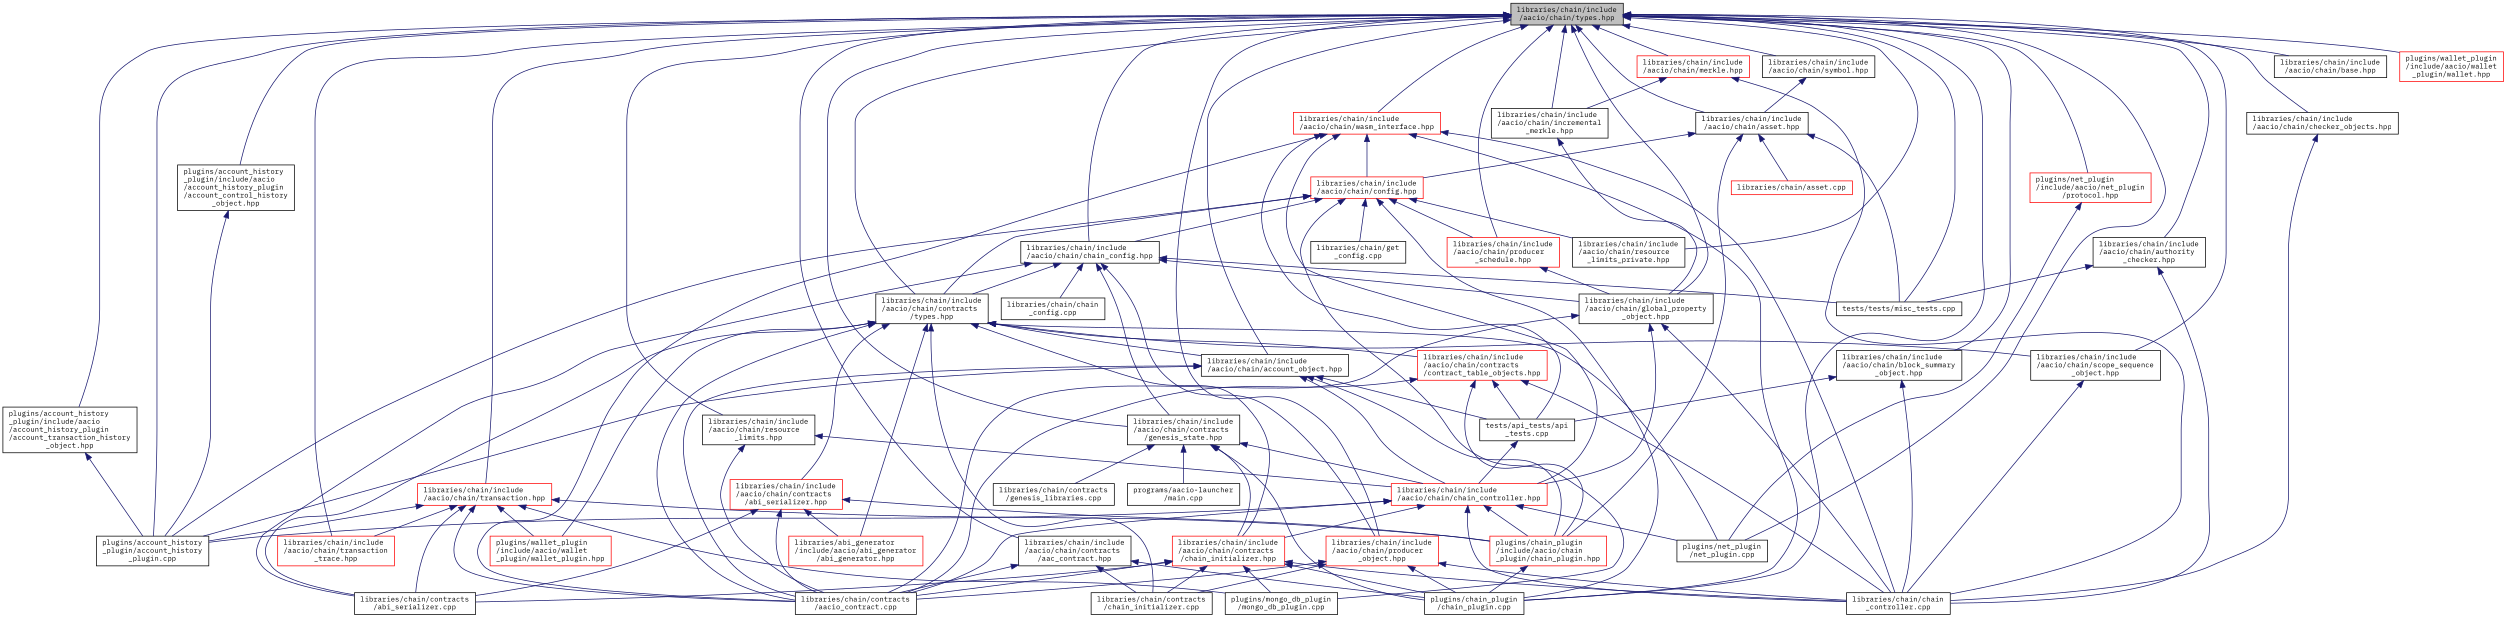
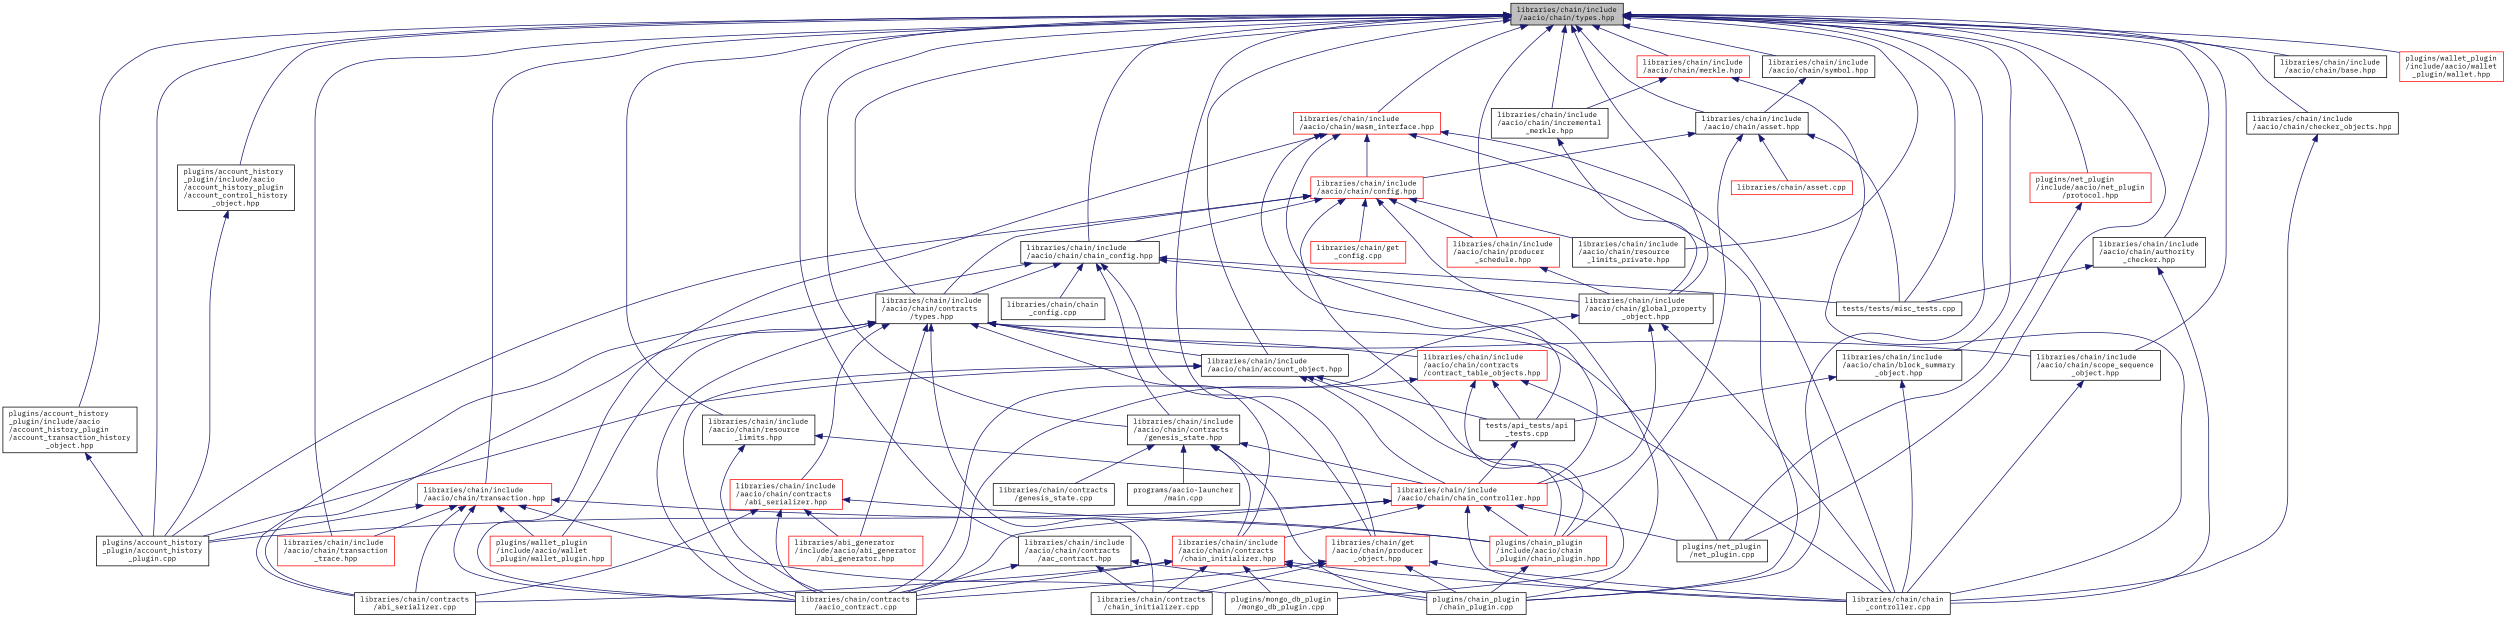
node "libraries/chain/get _config.cpp": color black -> red
node "libraries/chain/contracts /genesis_libraries.cpp": label "libraries/chain/contracts /genesis_libraries.cpp" -> "libraries/chain/contracts /genesis_state.cpp"
node "libraries/chain/include /aacio/chain/producer _object.hpp": label "libraries/chain/include /aacio/chain/producer _object.hpp" -> "libraries/chain/get /aacio/chain/producer _object.hpp"
